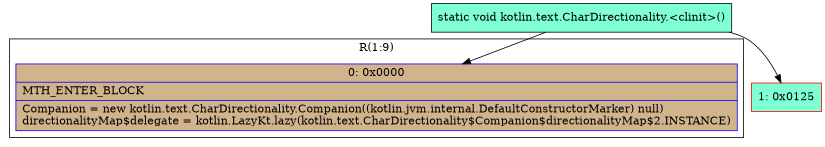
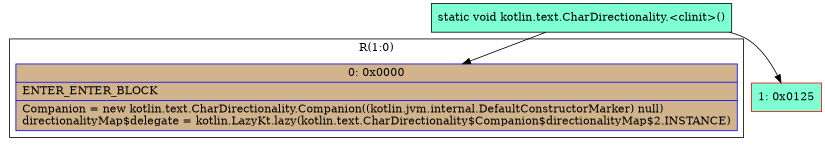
cluster "R(1:9)": label "R(1:9)" -> "R(1:0)"
node "0: 0x0000": text "MTH_ENTER_BLOCK" -> "ENTER_ENTER_BLOCK"
